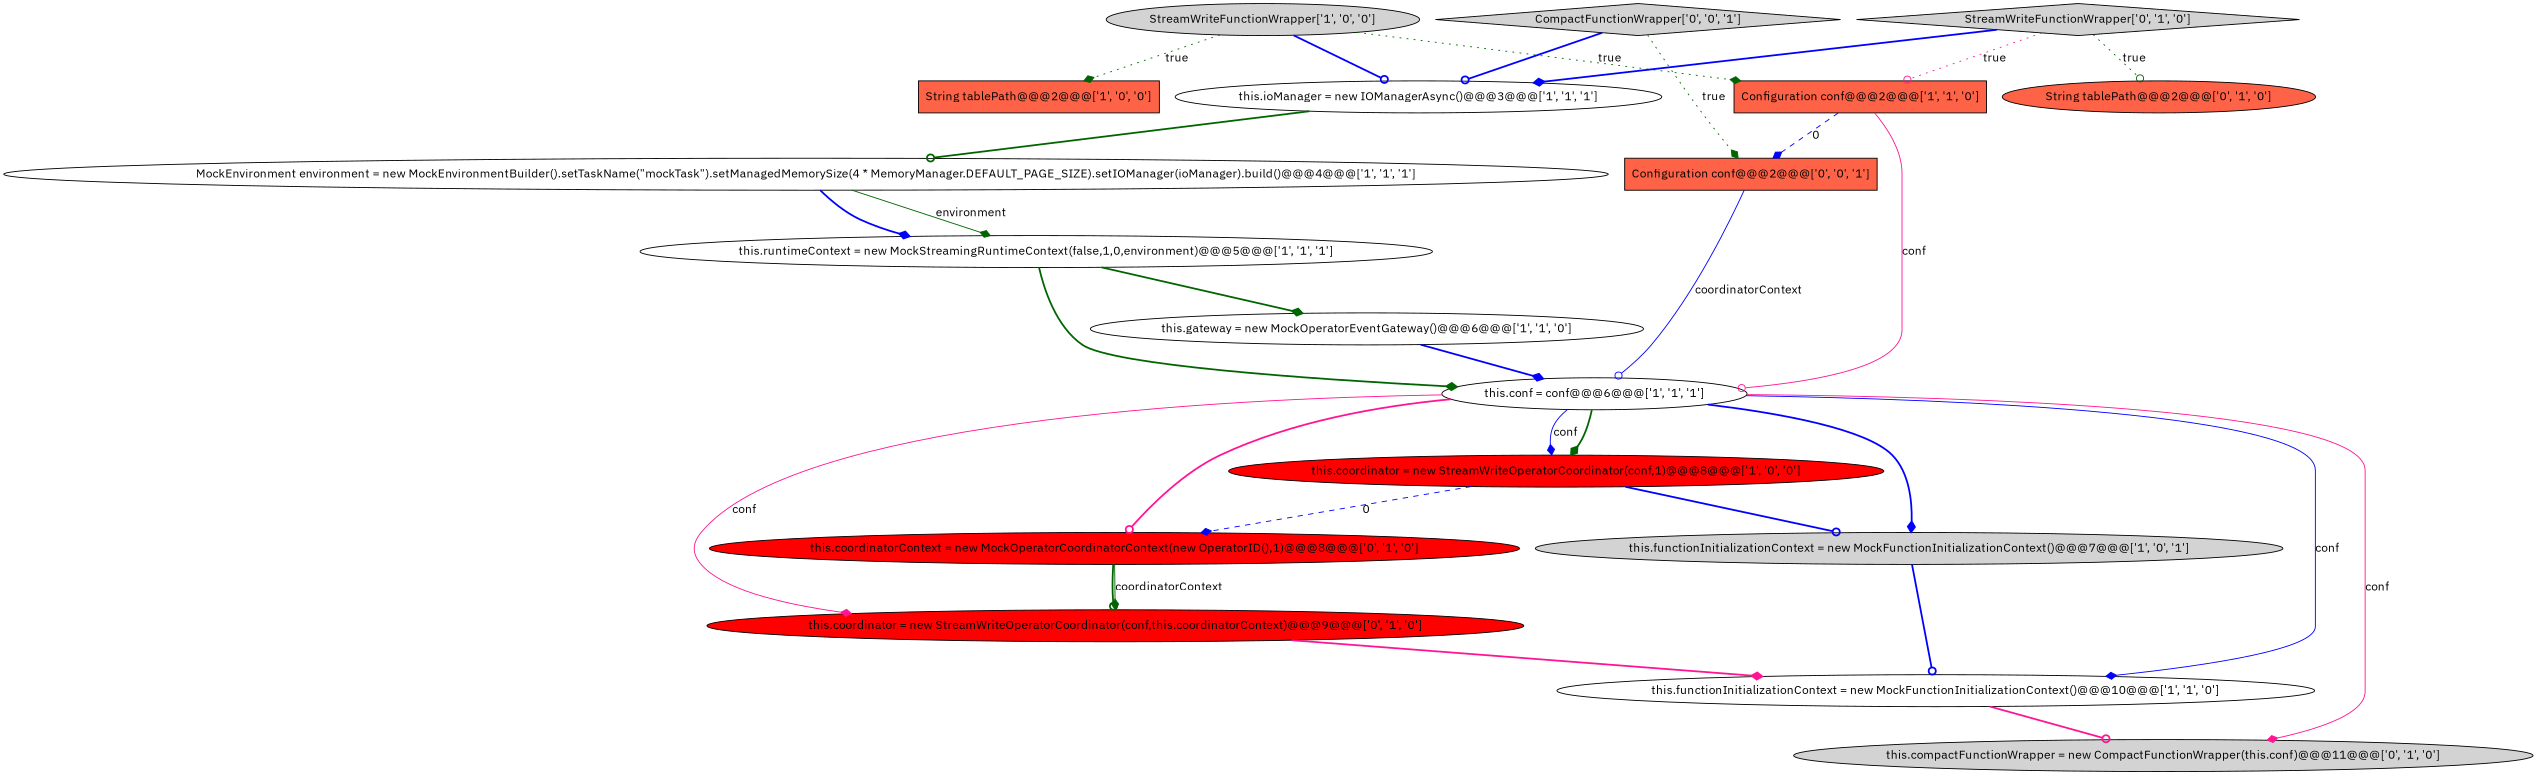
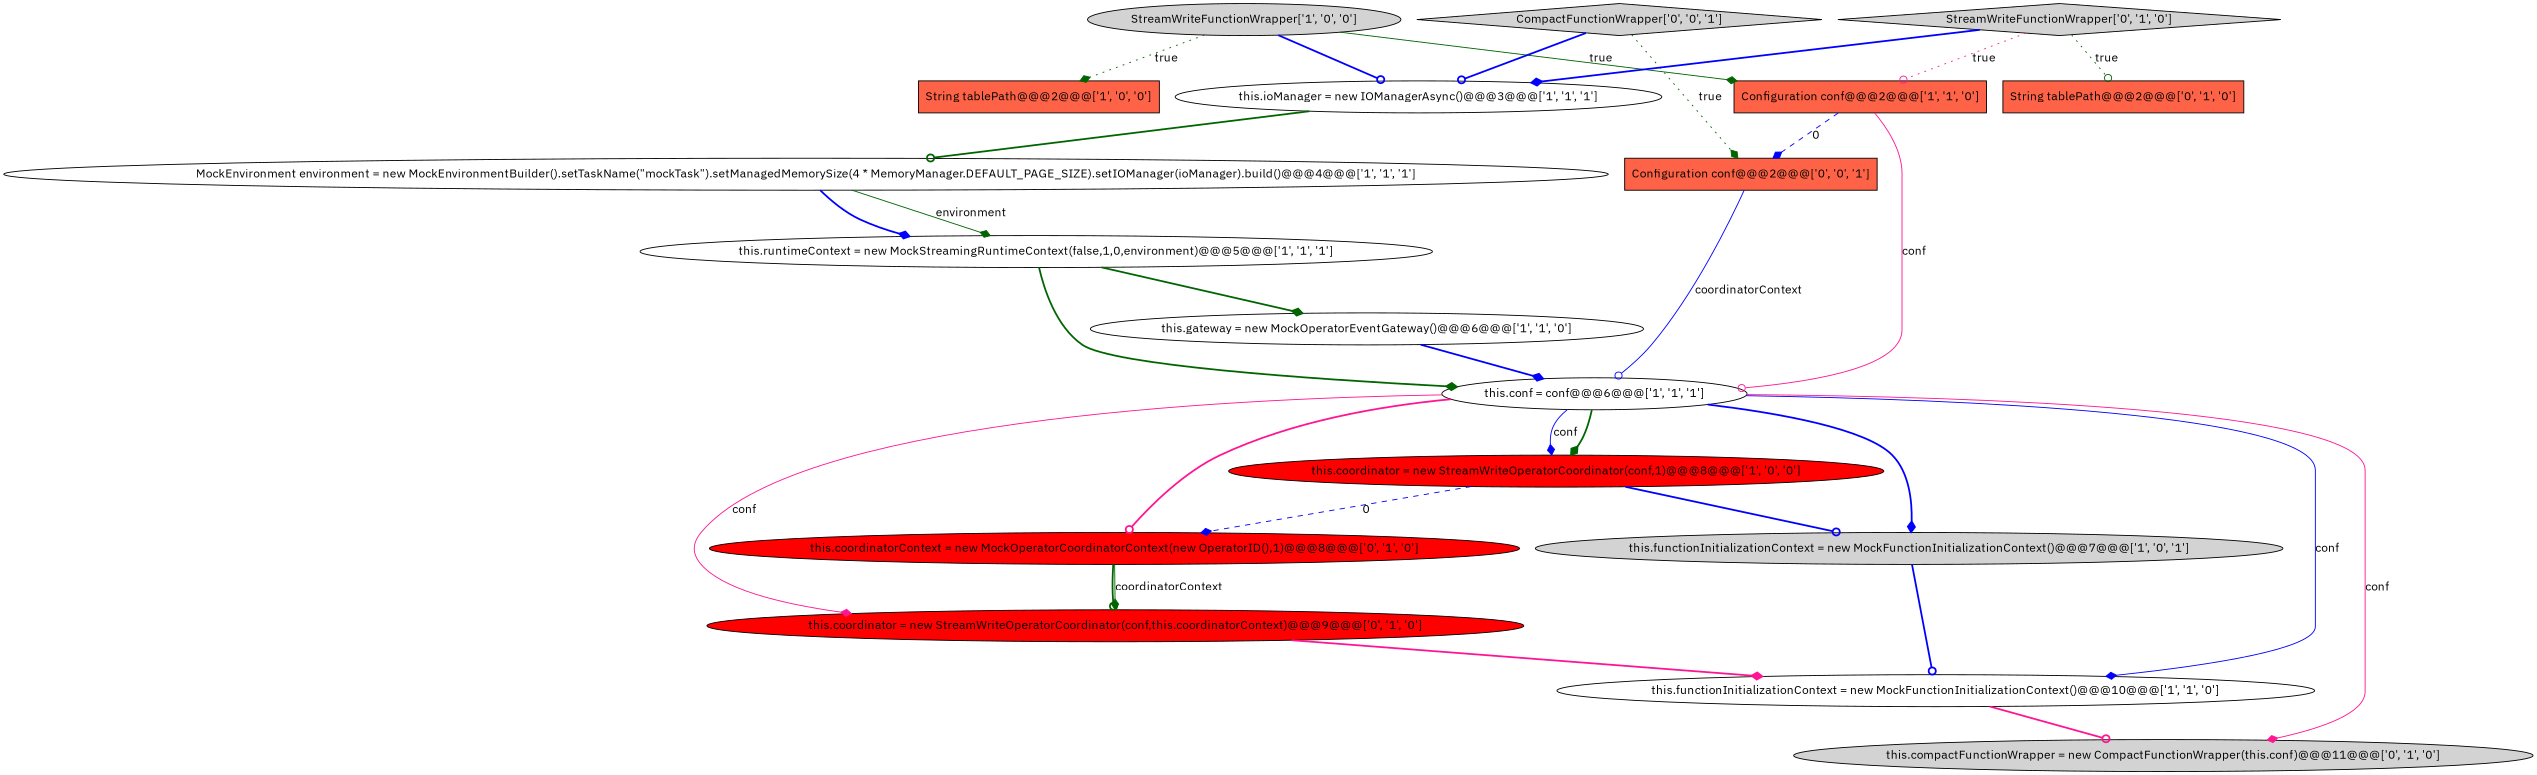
edge "StreamWriteFunctionWrapper['1', '0', '0']" -> "Configuration conf@@@2@@@['1', '1', '0']": style dotted -> solid
node "String tablePath@@@2@@@['0', '1', '0']": shape ellipse -> box
